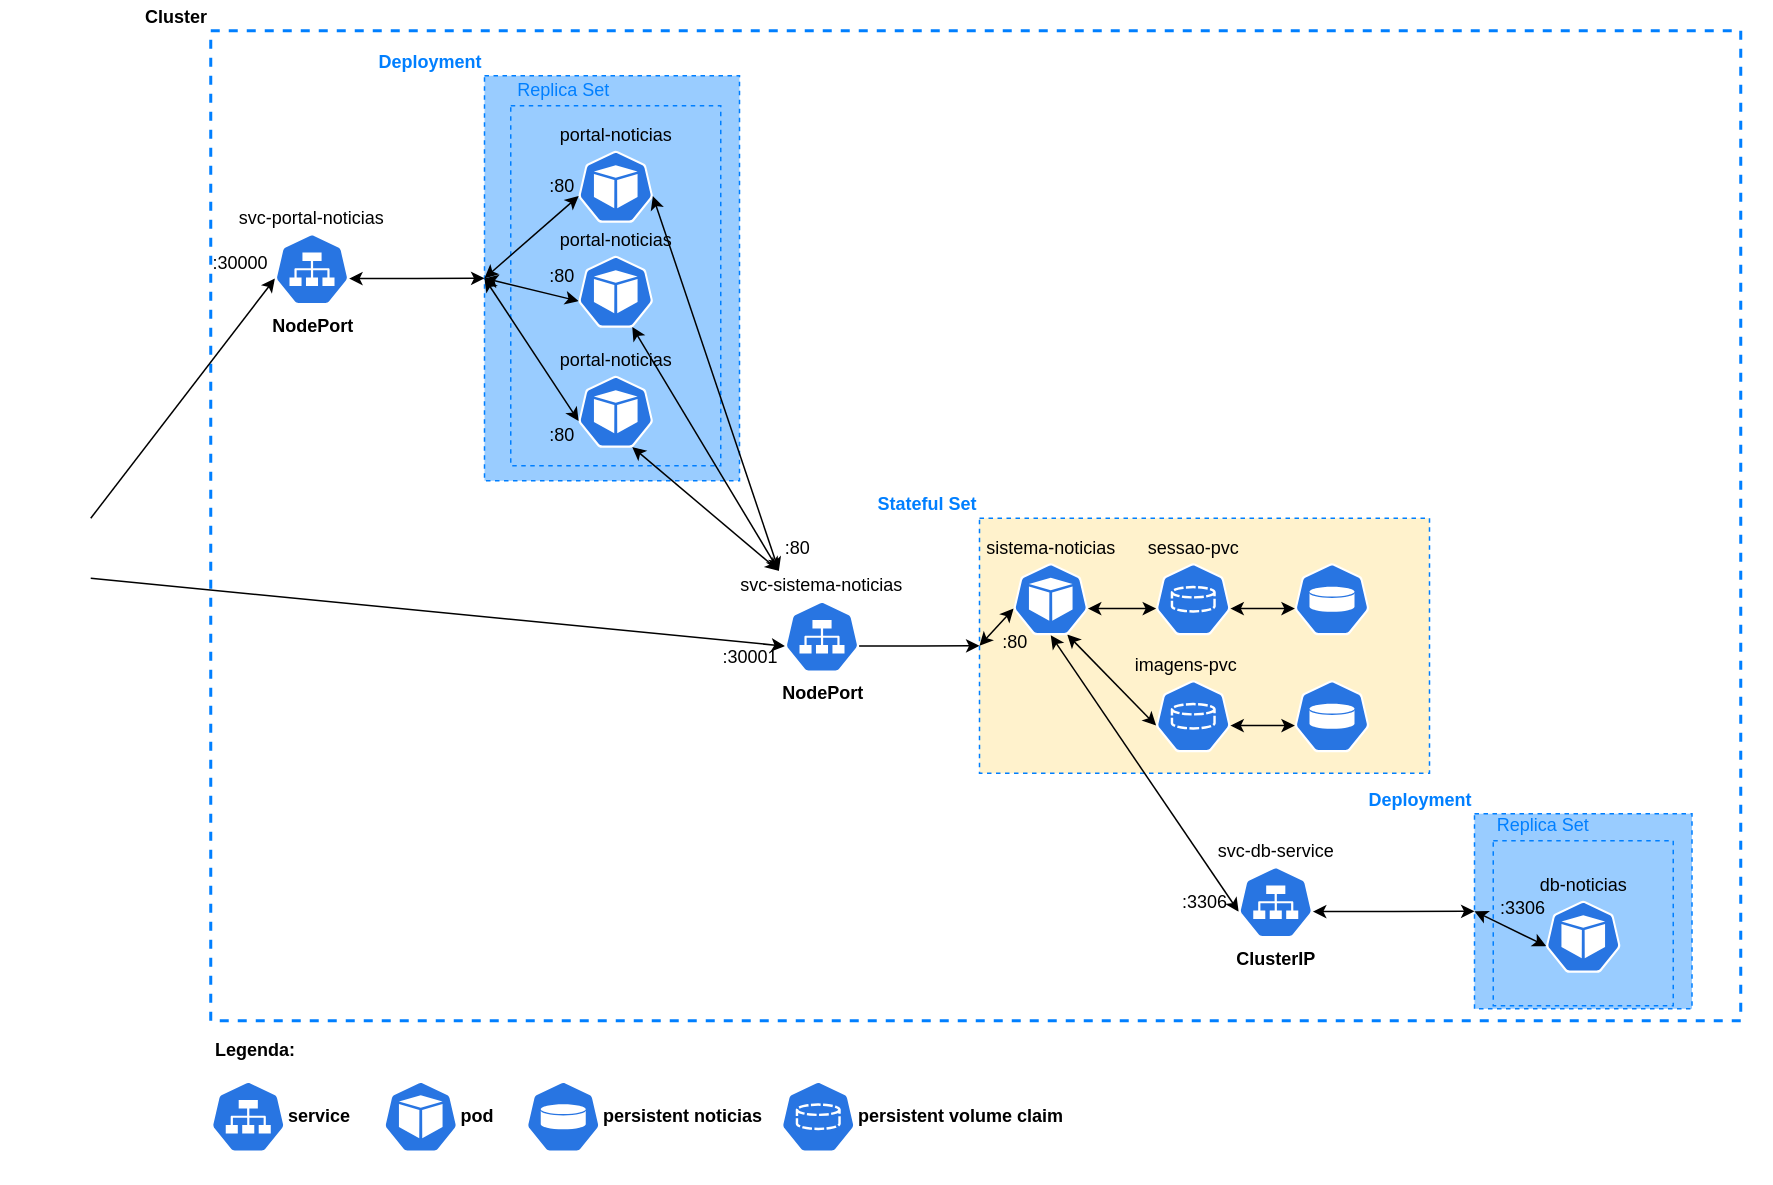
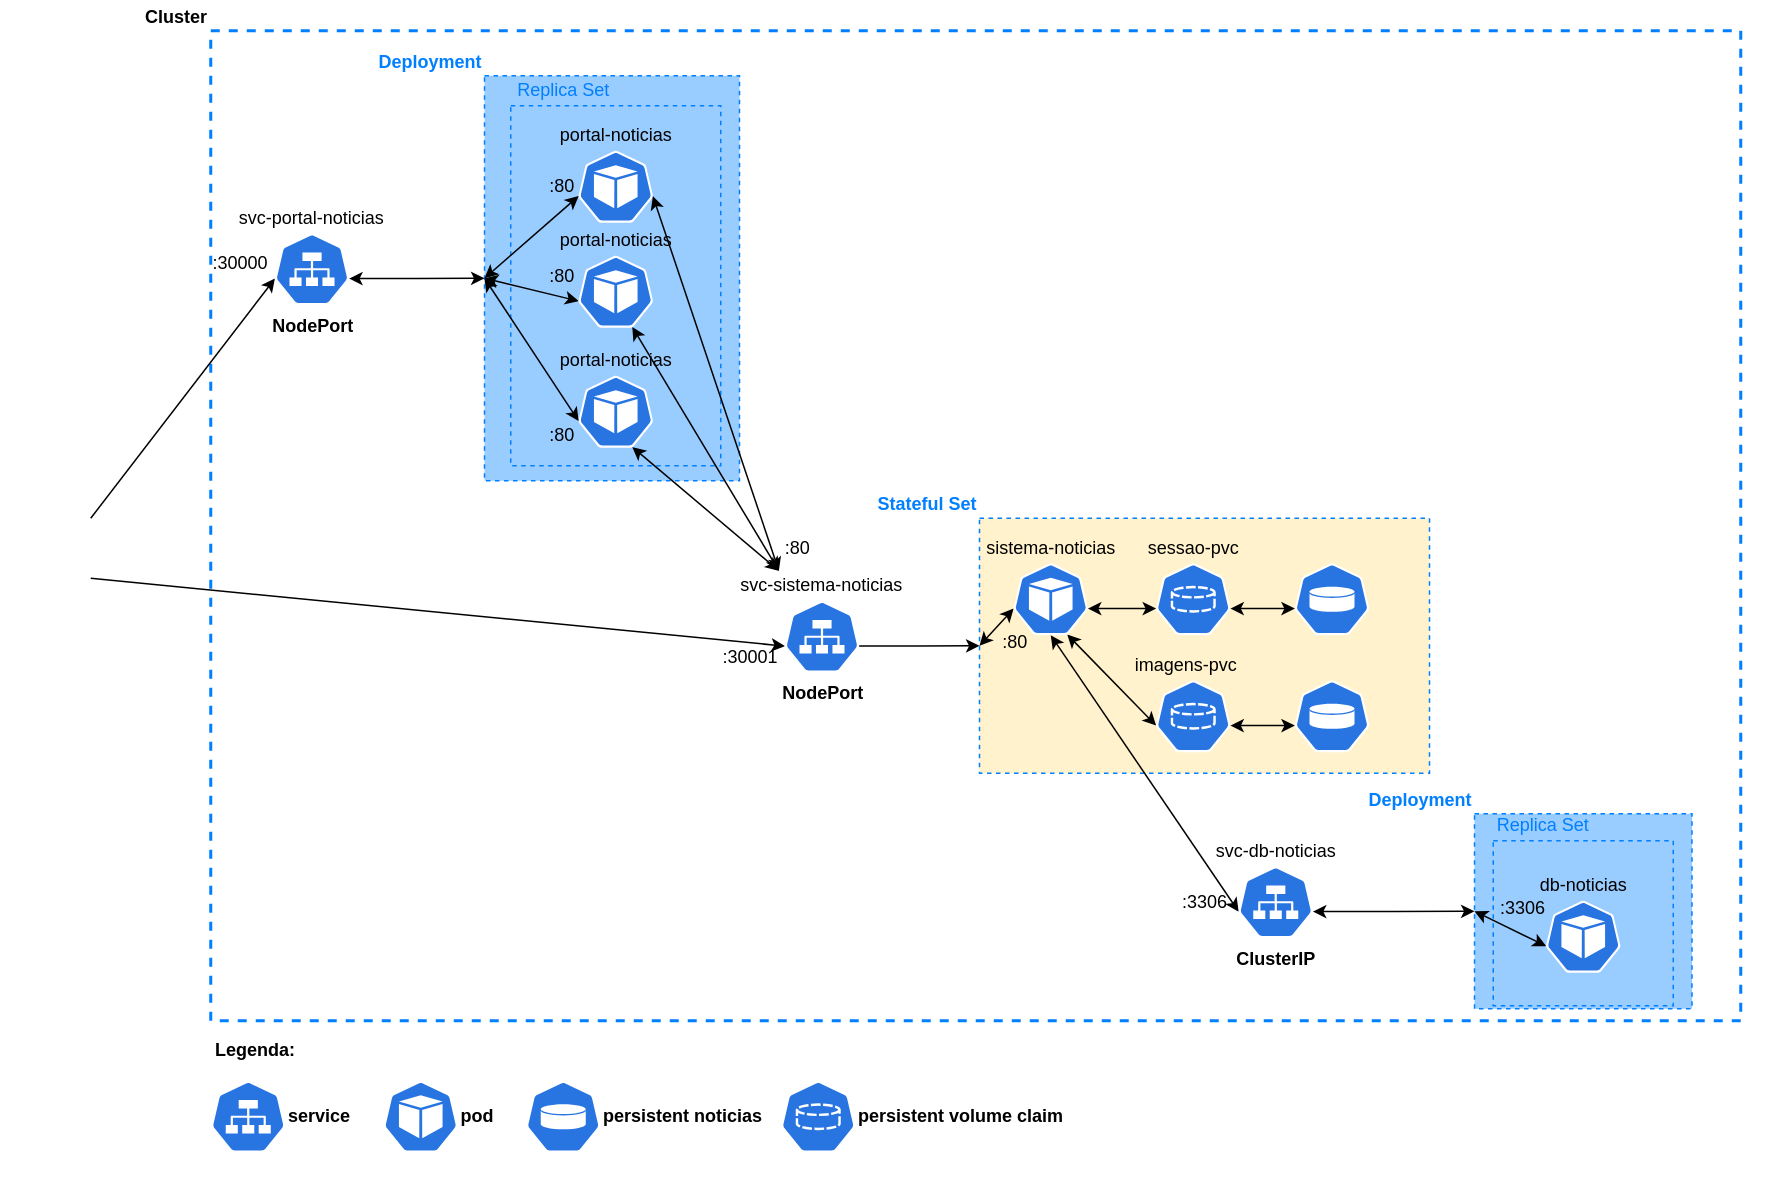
node "svc-db-service": label "svc-db-service" -> "svc-db-noticias"
